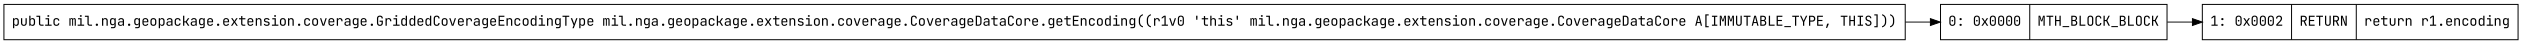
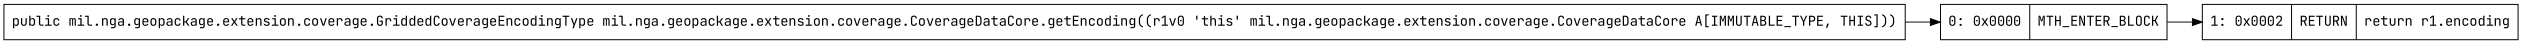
node "0: 0x0000": text "MTH_BLOCK_BLOCK" -> "MTH_ENTER_BLOCK"
